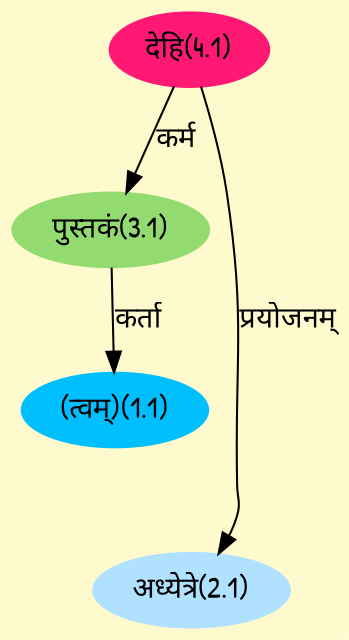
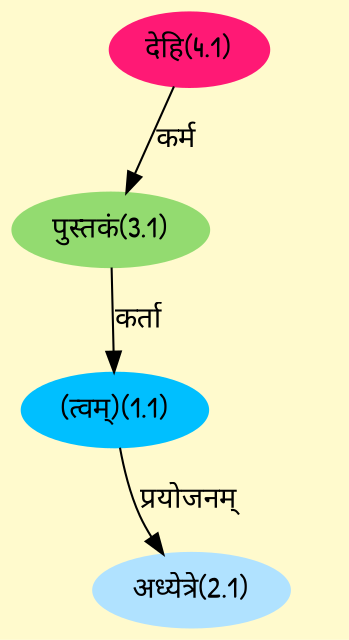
edge "देहि(4.1)" -> "अध्येत्रे(2.1)": now "(त्वम्)(1.1)" -> "अध्येत्रे(2.1)"
